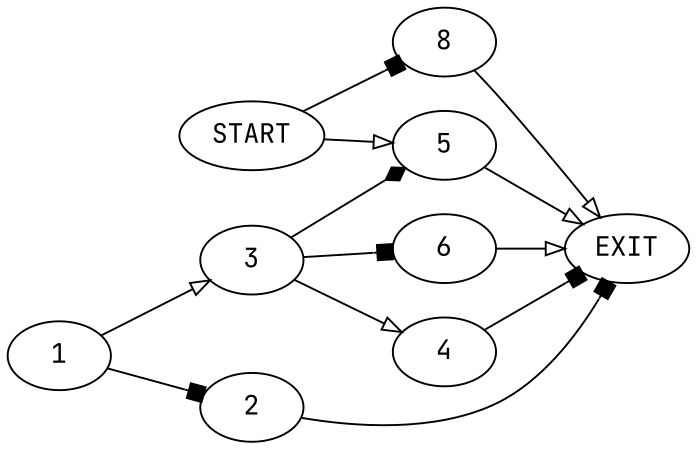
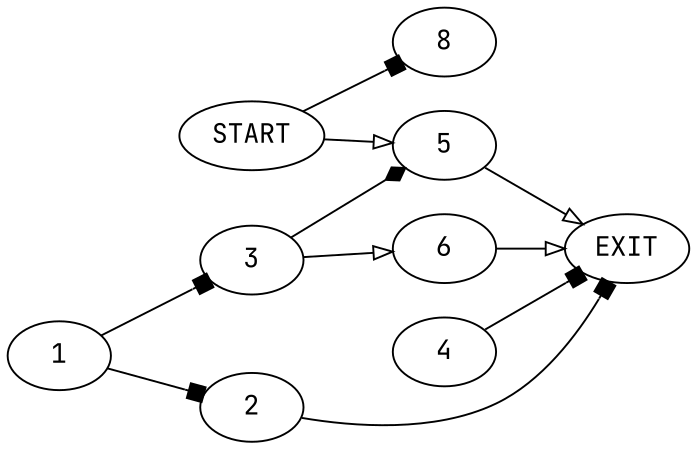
edge "8" -> "EXIT": removed
edge "3" -> "6": arrowhead box -> onormal
edge "3" -> "4": removed
edge "1" -> "3": arrowhead onormal -> box
